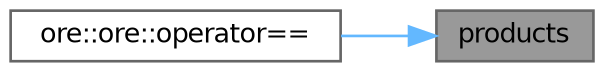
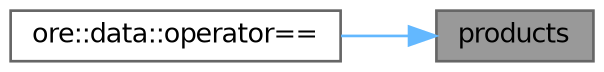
node "ore::ore::operator==": label "ore::ore::operator==" -> "ore::data::operator=="
